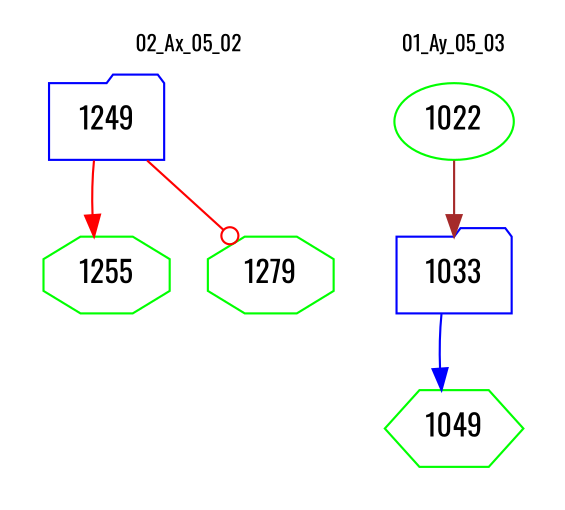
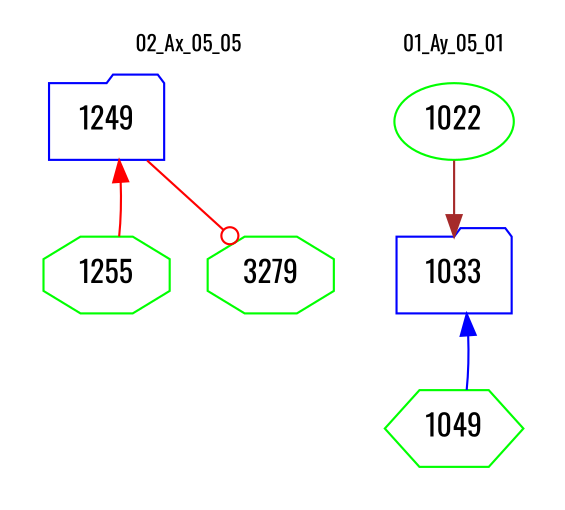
cluster "02_Ax_05_02": label "02_Ax_05_02" -> "02_Ax_05_05"
cluster "01_Ay_05_03": label "01_Ay_05_03" -> "01_Ay_05_01"
edge "1249" -> "1255": reversed
node "1279": label "1279" -> "3279"
edge "1033" -> "1049": reversed
